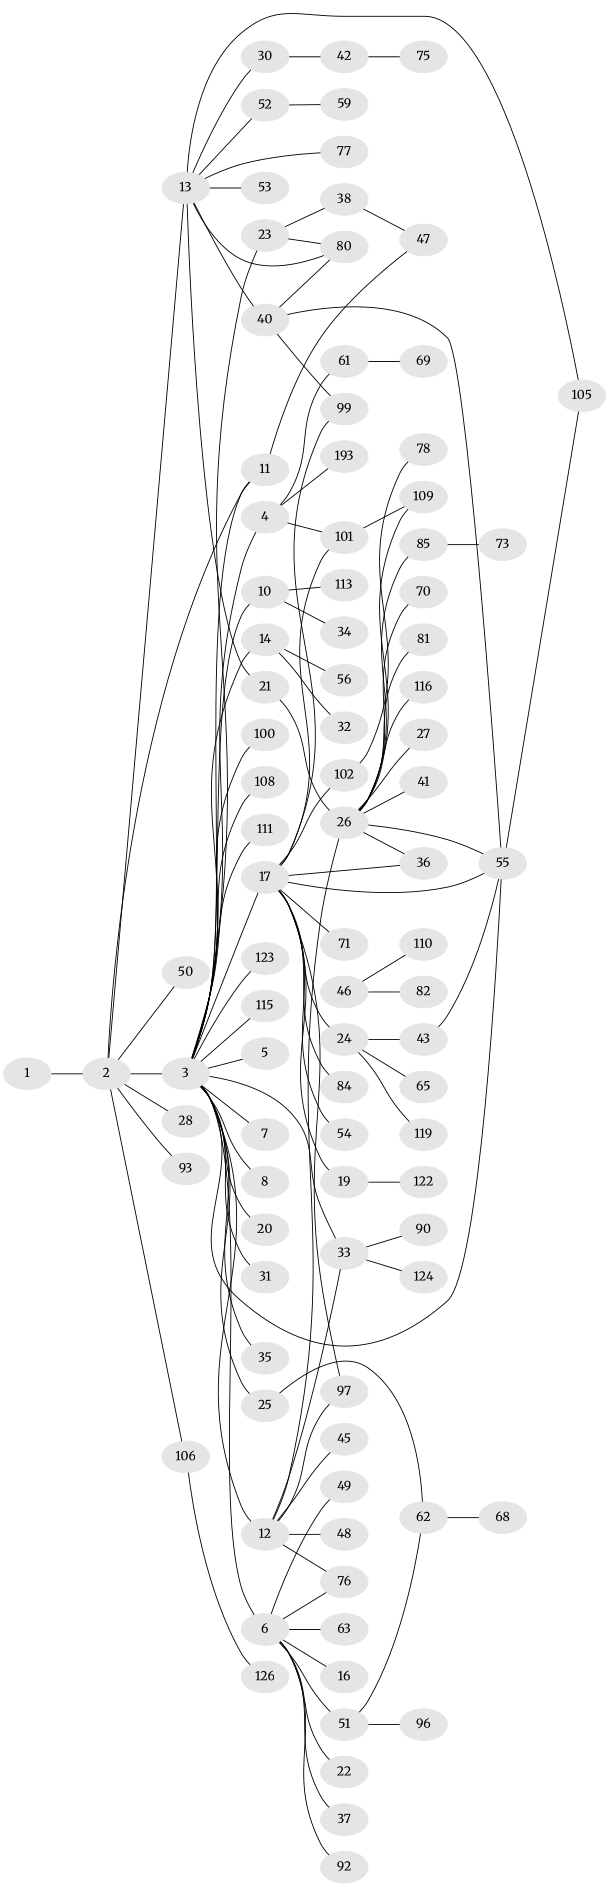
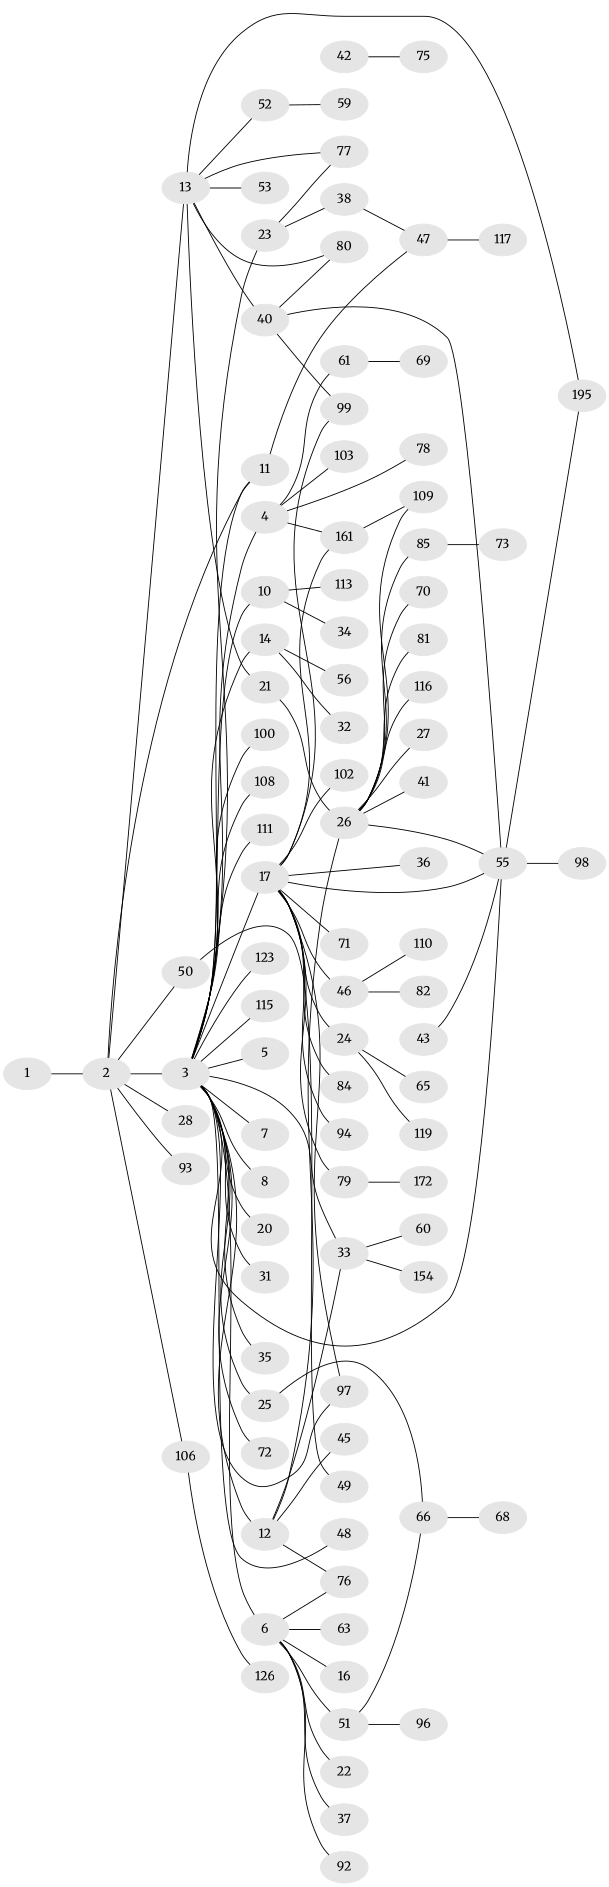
node "30": removed
node "117": added
edge "23" -- "80": now "23" -- "77"
node "105": label "105" -> "195"
node "193": label "193" -> "103"
node "101": label "101" -> "161"
edge "78" -- "102": now "78" -- "4"
edge "26" -- "36": removed
node "98": added
edge "17" -- "46": added
edge "24" -- "43": removed
node "54": label "54" -> "94"
node "19": label "19" -> "79"
node "122": label "122" -> "172"
node "90": label "90" -> "60"
node "124": label "124" -> "154"
node "72": added
edge "97" -- "12": now "97" -- "3"
node "62": label "62" -> "66"
edge "12" -- "48": now "3" -- "48"
edge "49" -- "6": now "49" -- "50"
